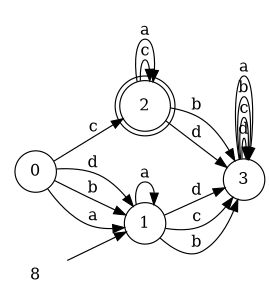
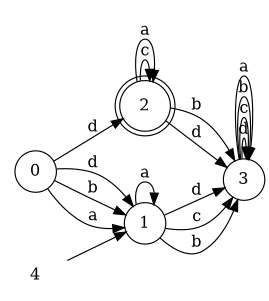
edge "0" -> "2": label "c" -> "d"
node "8": label "8" -> "4"
